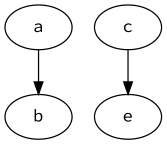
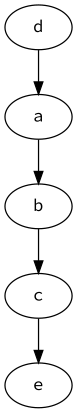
node "d": added
edge "b" -> "c": added
